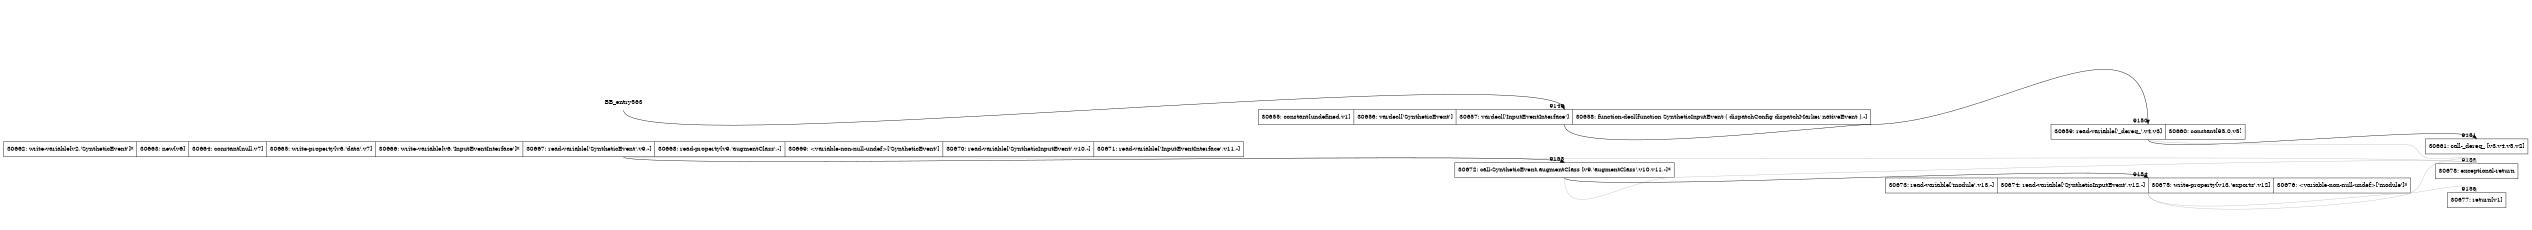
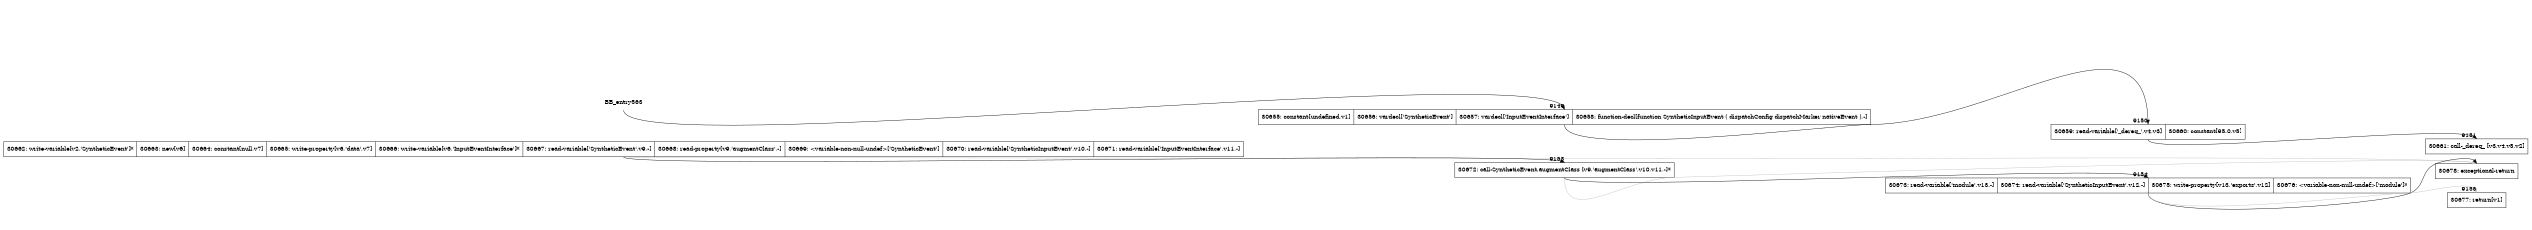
edge "30659: read-variable['_dereq_',v4,v3]" -> "30678: exceptional-return": removed
edge "30673: read-variable['module',v13,-]" -> "30678: exceptional-return": color gray -> black
